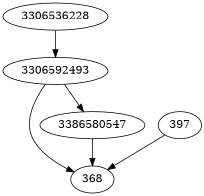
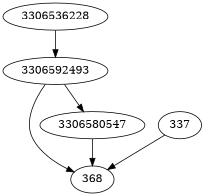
node "3386580547": label "3386580547" -> "3306580547"
node "397": label "397" -> "337"
